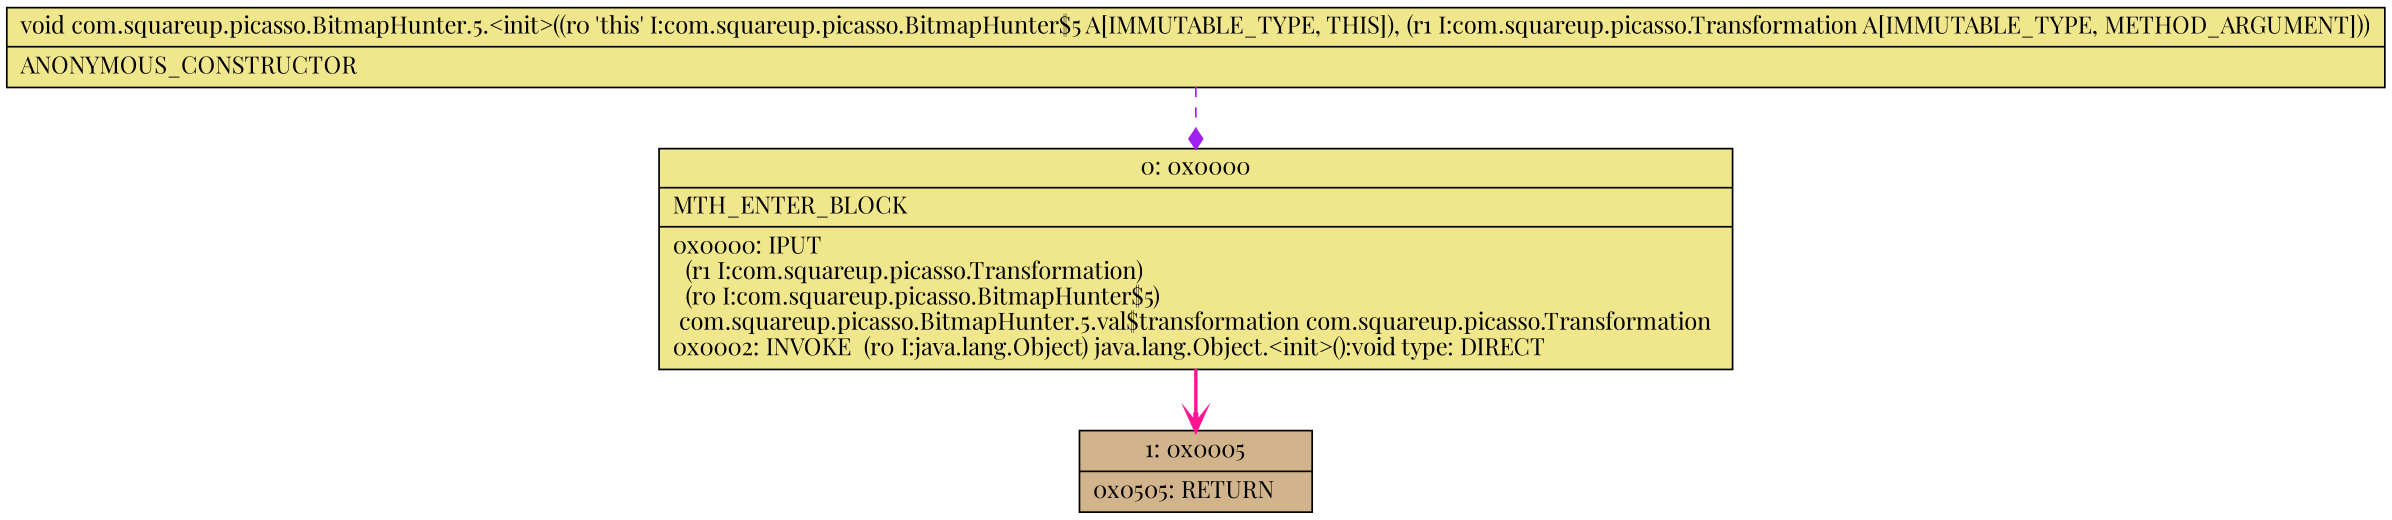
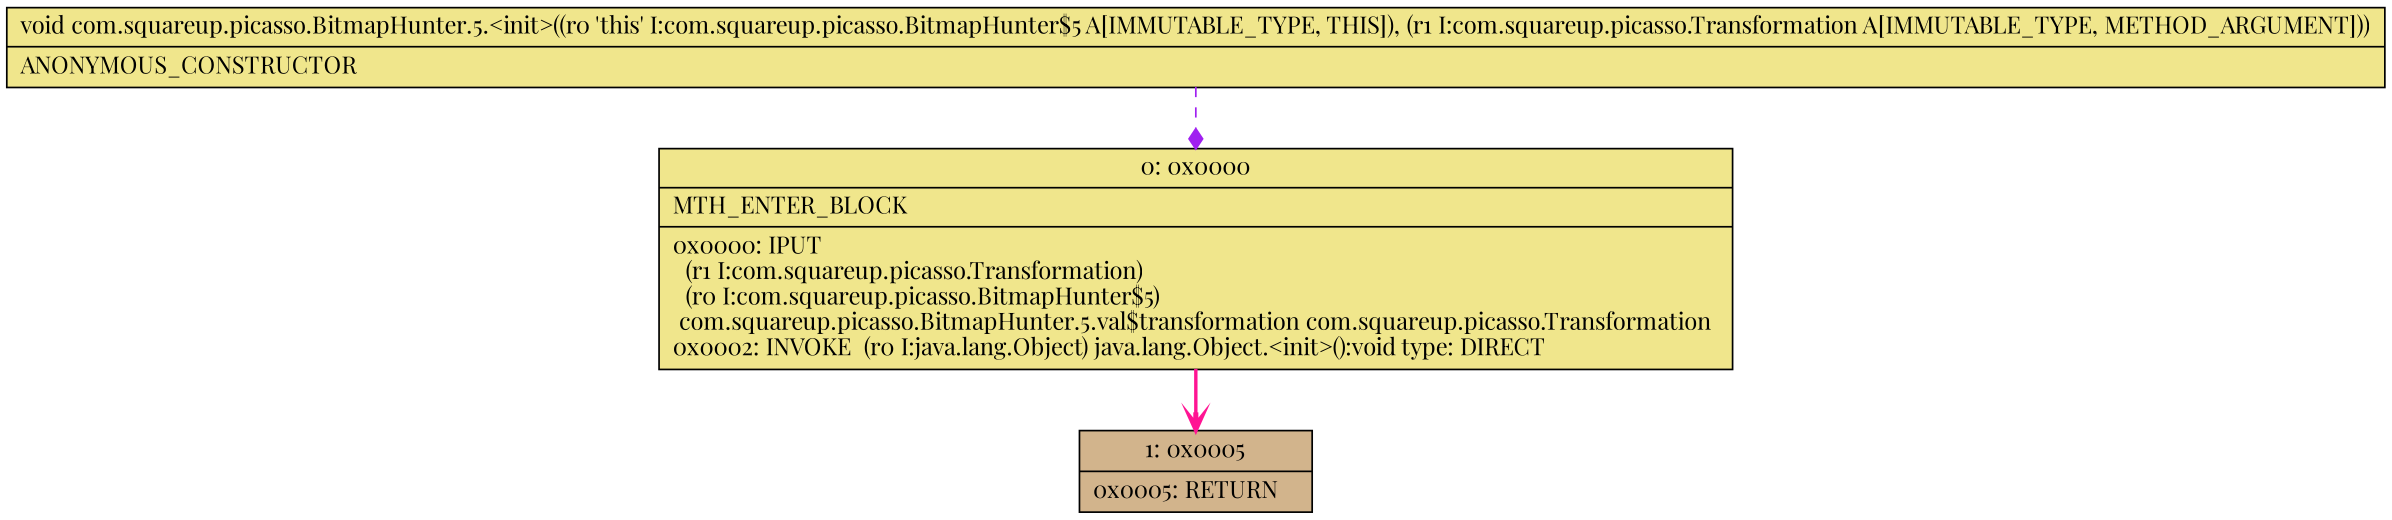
node "1: 0x0005": text "0x0505: RETURN" -> "0x0005: RETURN"
